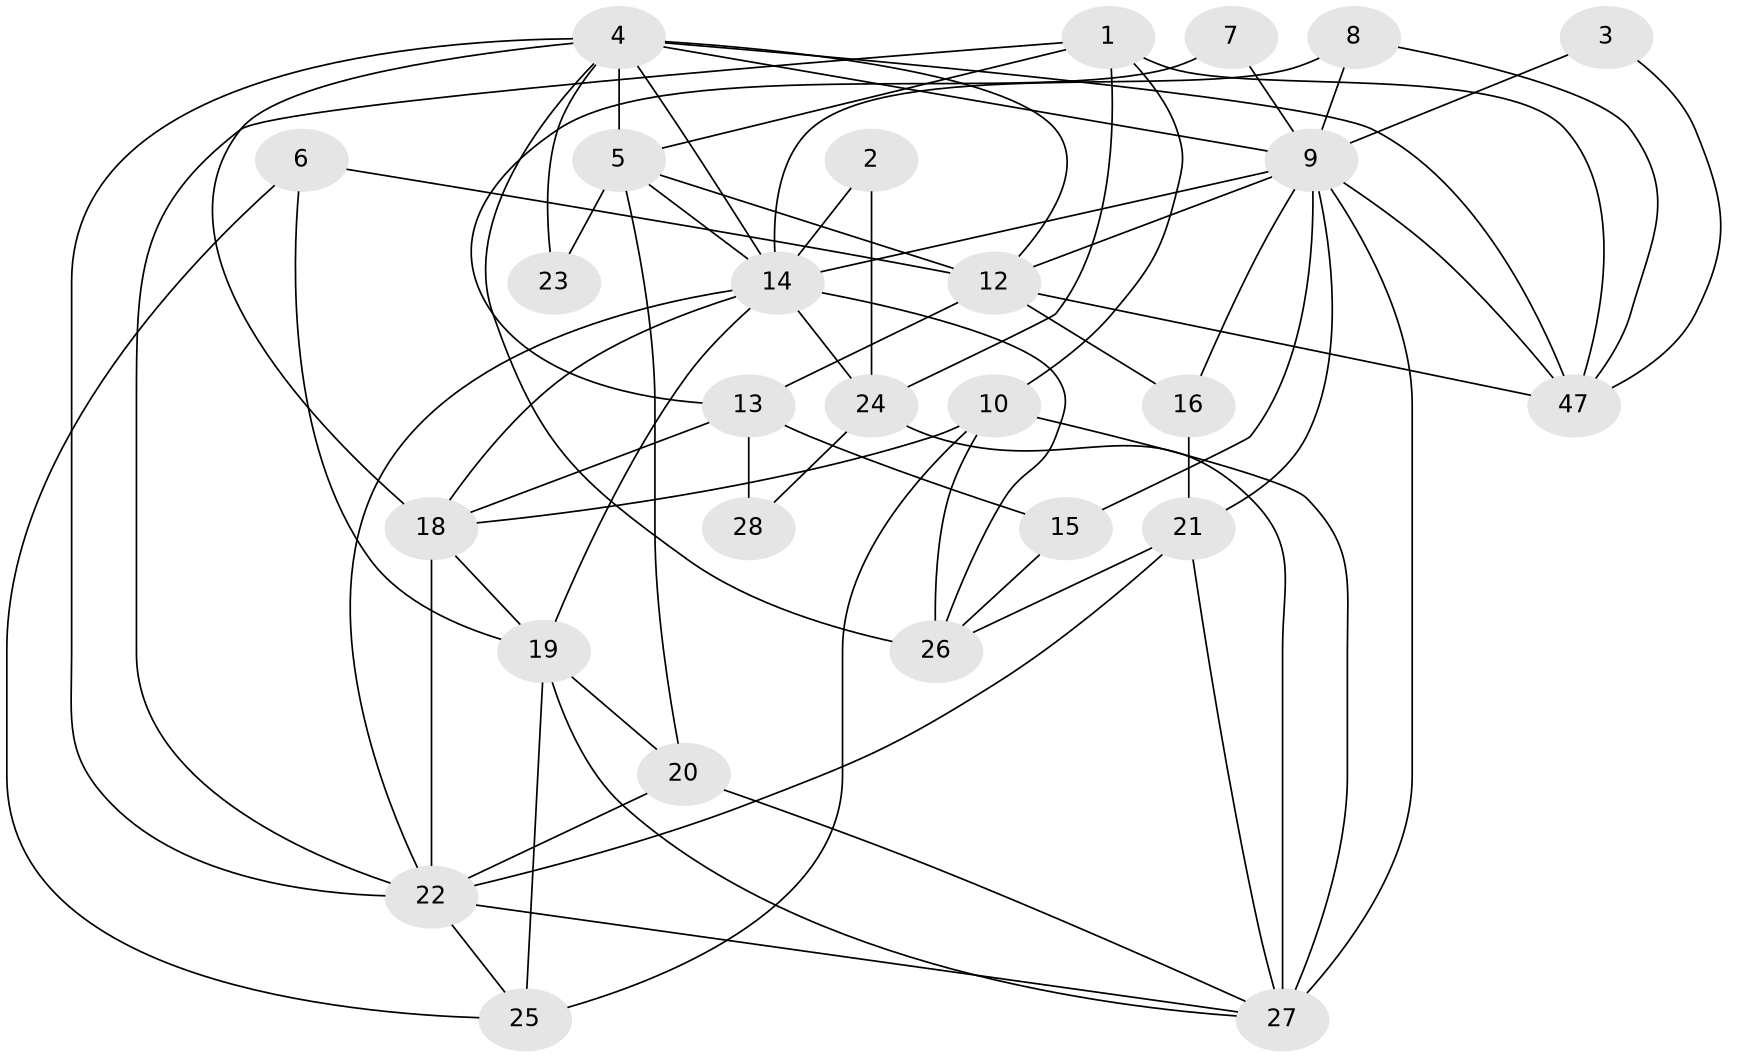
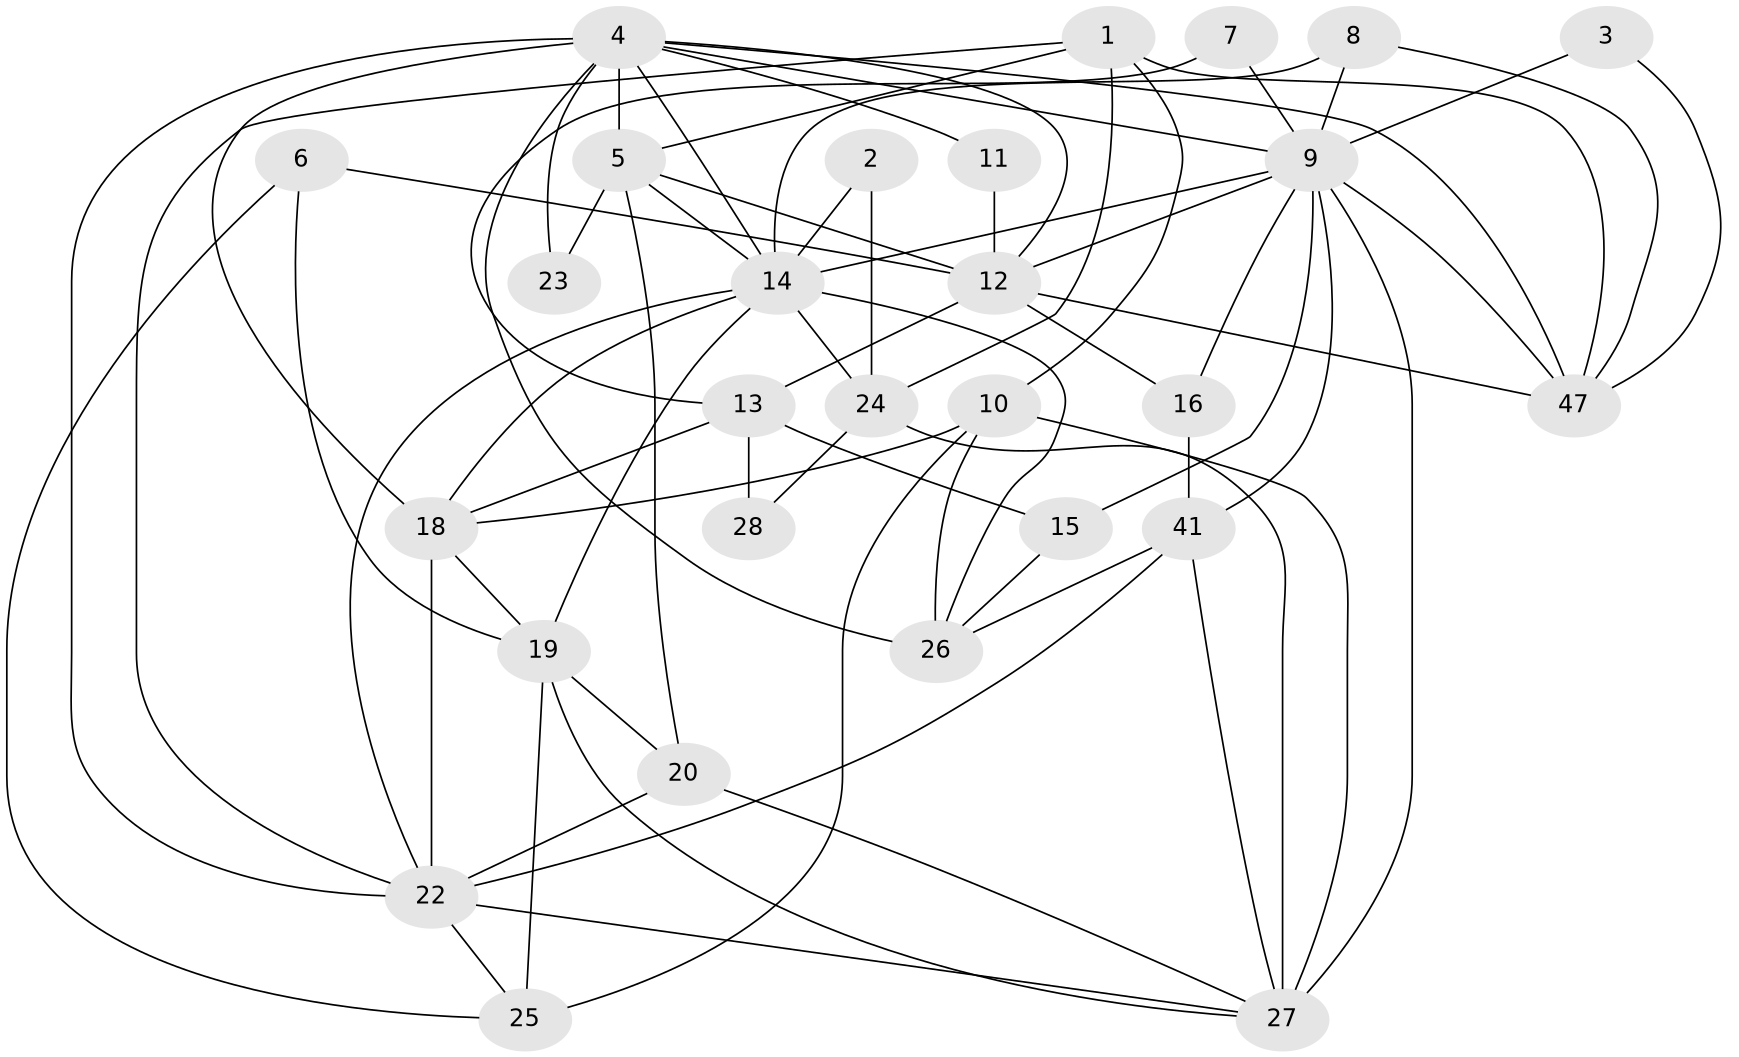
node "11": added
node "21": label "21" -> "41"
